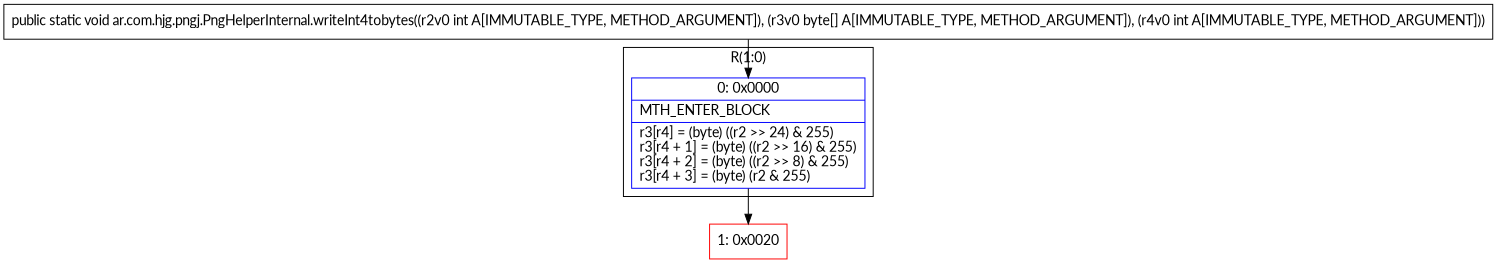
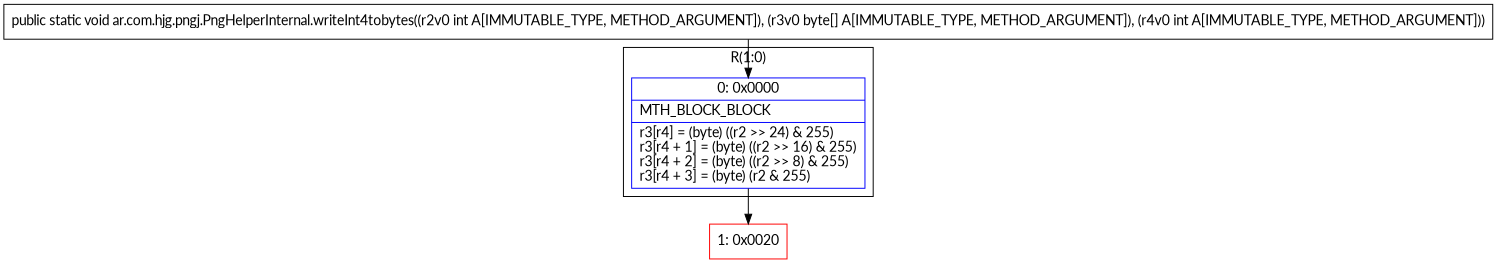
node "0: 0x0000": text "MTH_ENTER_BLOCK" -> "MTH_BLOCK_BLOCK"
